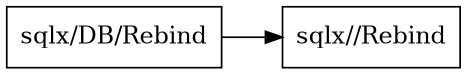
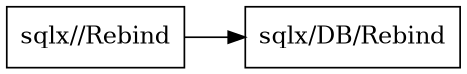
edge "sqlx/DB/Rebind" -> "sqlx//Rebind": reversed
